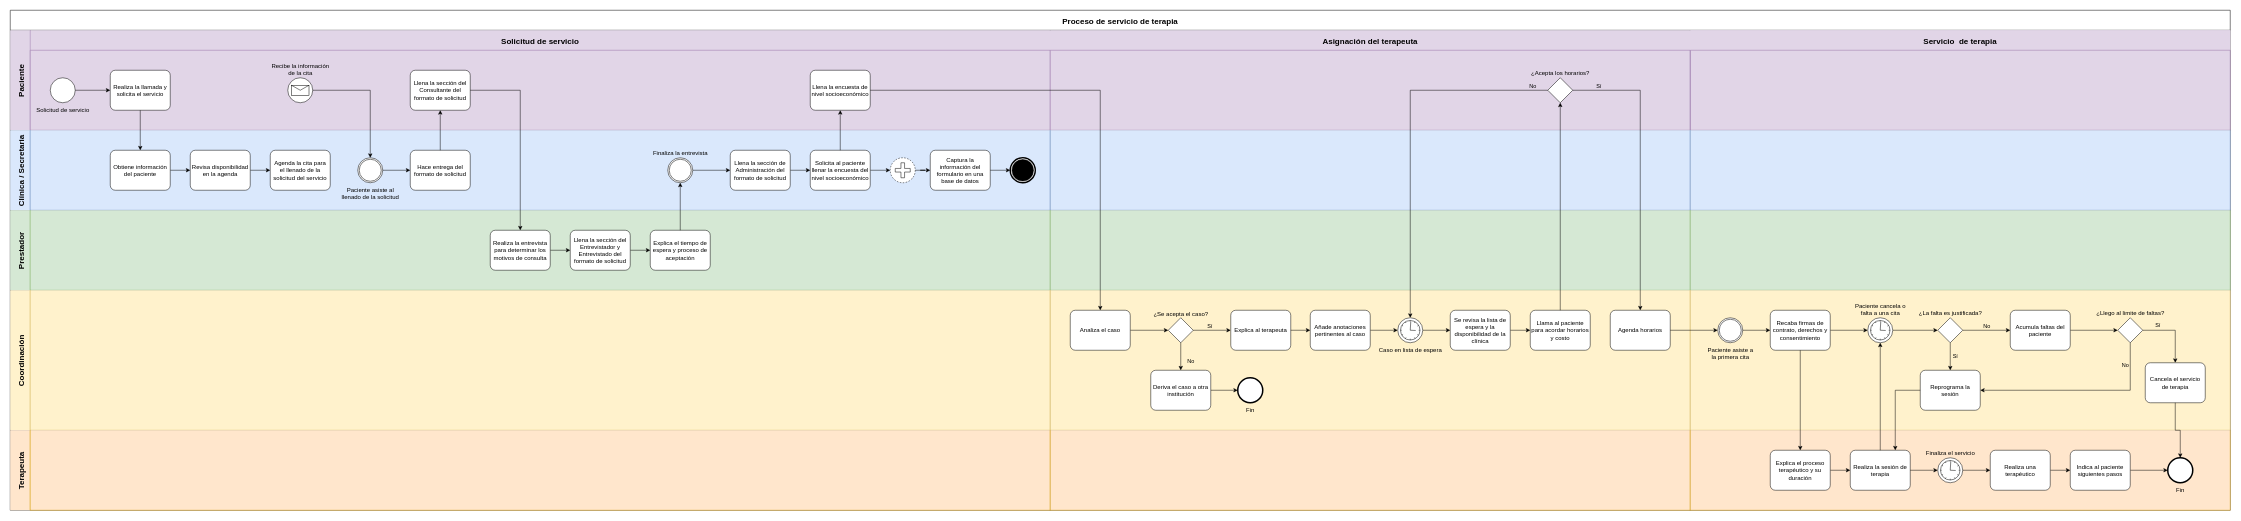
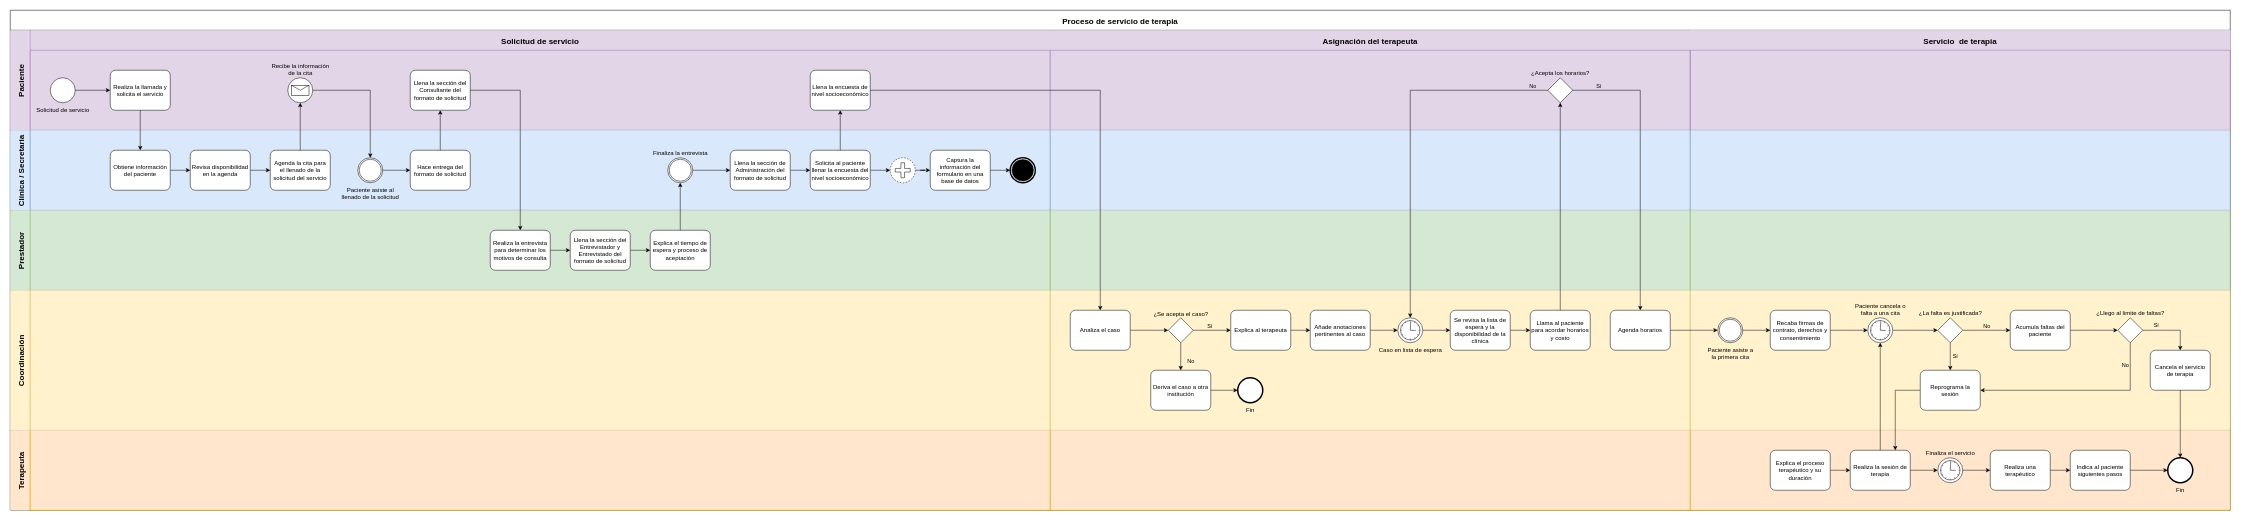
edge "Agenda la cita para el llenado de la solicitud del servicio" -> "Recibe la información de la cita": added
node "Cancela el servicio de terapia": moved (2175, 383) -> (2180, 370)
edge "Recaba firmas de contrato, derechos y consentimiento" -> "Explica el proceso terapéutico y su duración": removed
